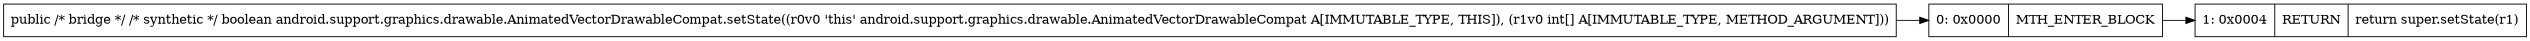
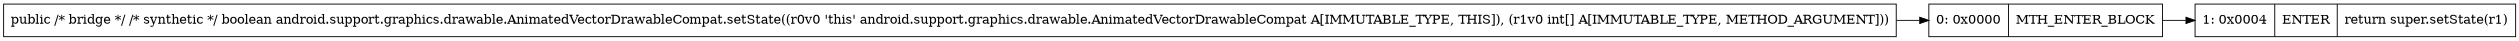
node "1: 0x0004": text "RETURN" -> "ENTER"
